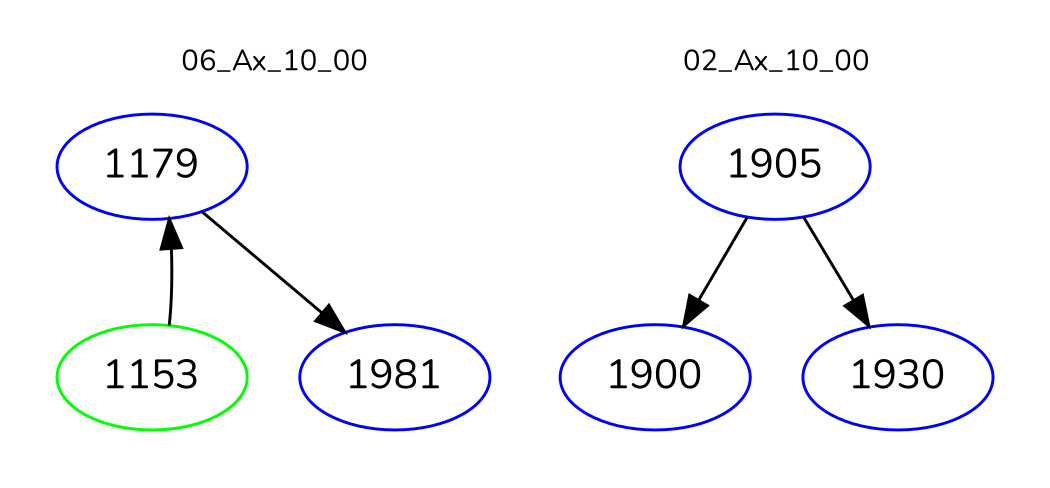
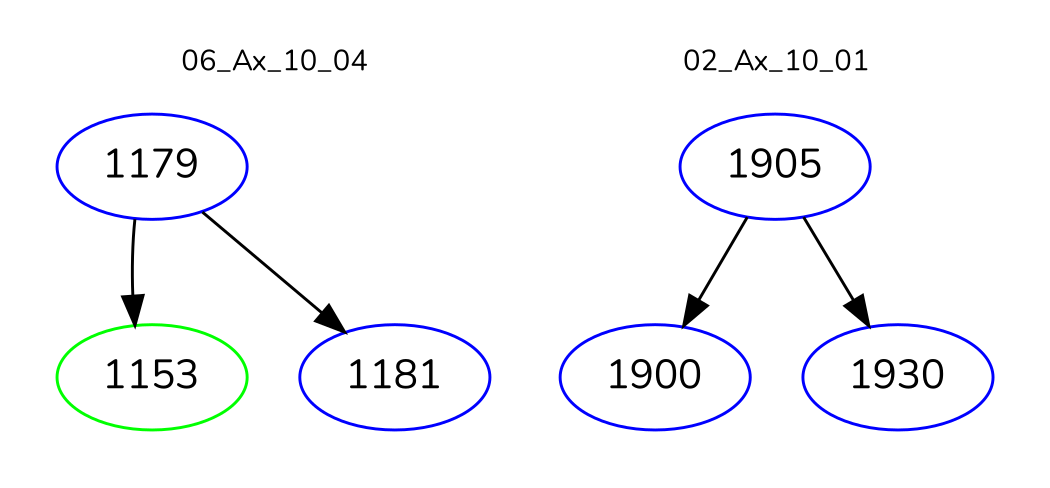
cluster "06_Ax_10_00": label "06_Ax_10_00" -> "06_Ax_10_04"
cluster "02_Ax_10_00": label "02_Ax_10_00" -> "02_Ax_10_01"
edge "1153" -> "1179": reversed
node "1981": label "1981" -> "1181"
